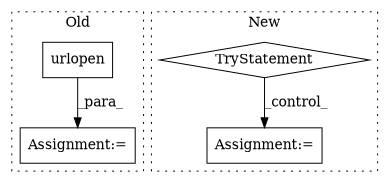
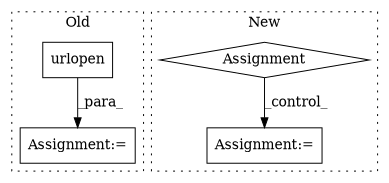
node "TryStatement": label "TryStatement" -> "Assignment"
